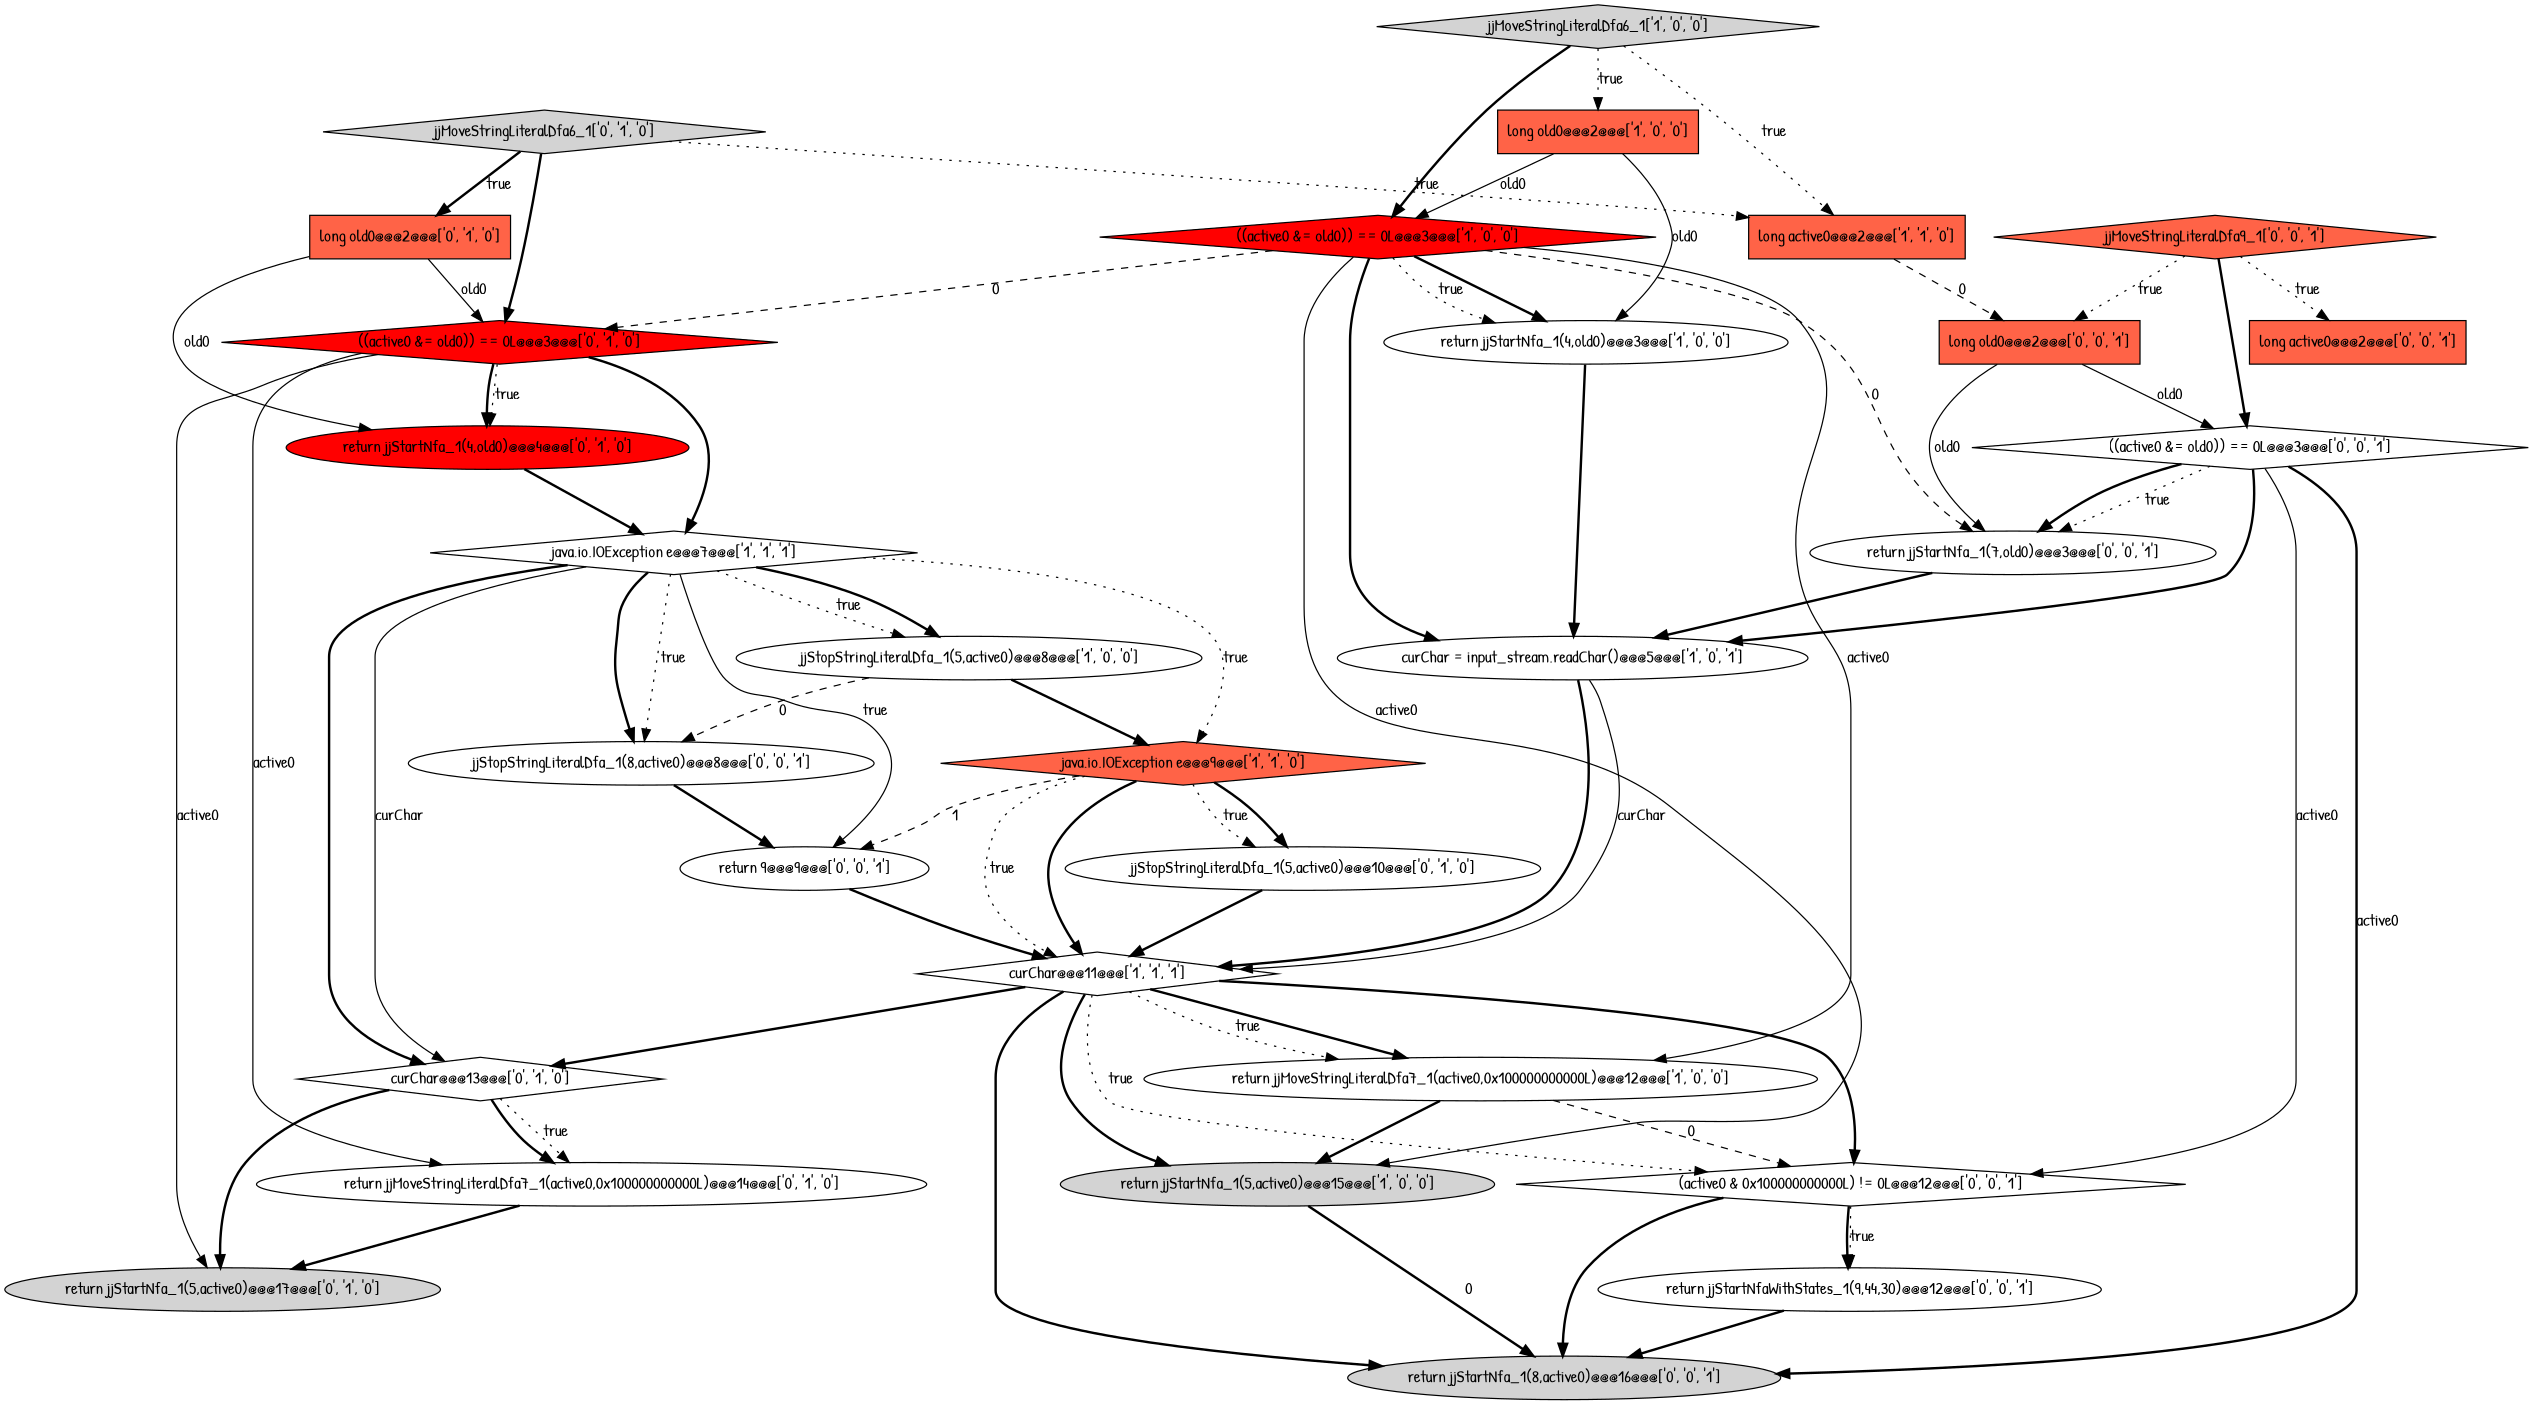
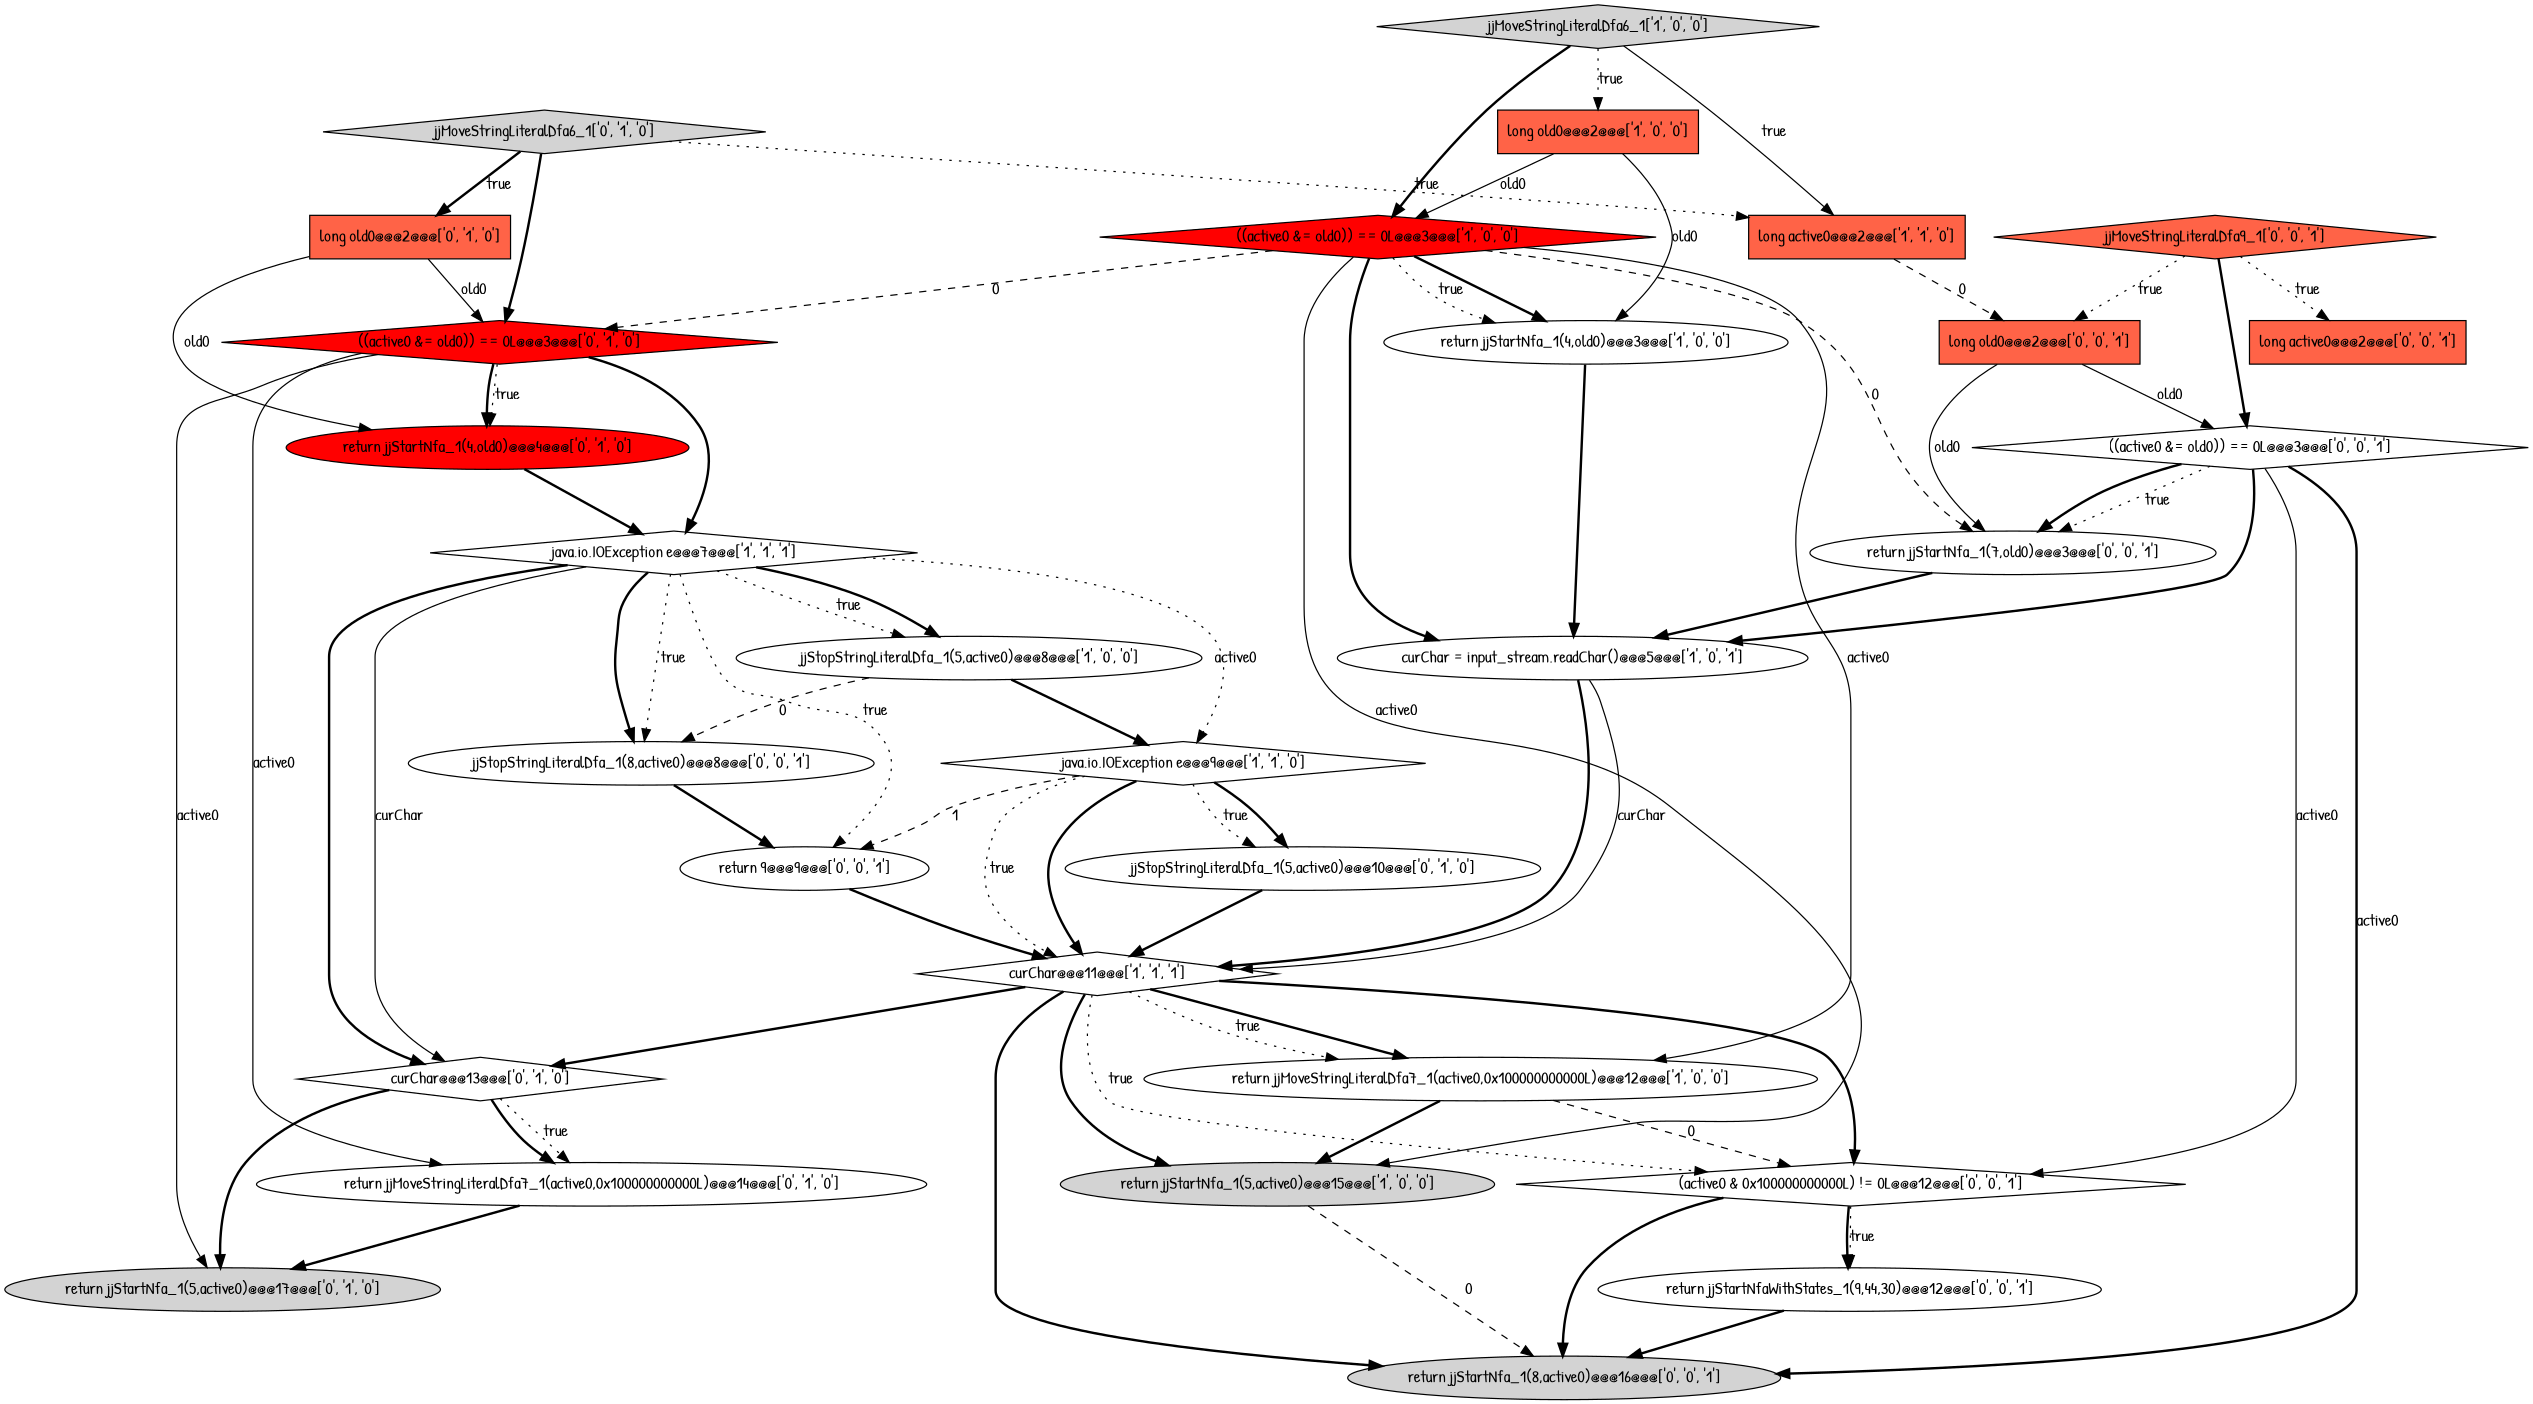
edge "jjMoveStringLiteralDfa6_1['1', '0', '0']" -> "long active0@@@2@@@['1', '1', '0']": style dotted -> solid
edge "java.io.IOException e@@@7@@@['1', '1', '1']" -> "java.io.IOException e@@@9@@@['1', '1', '0']": label "true" -> "active0"
edge "java.io.IOException e@@@7@@@['1', '1', '1']" -> "return 9@@@9@@@['0', '0', '1']": style solid -> dotted
node "java.io.IOException e@@@9@@@['1', '1', '0']": fillcolor tomato -> white
edge "return jjStartNfa_1(5,active0)@@@15@@@['1', '0', '0']" -> "return jjStartNfa_1(8,active0)@@@16@@@['0', '0', '1']": style bold -> dashed
